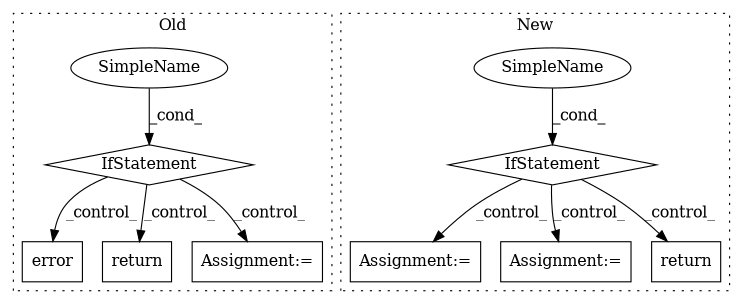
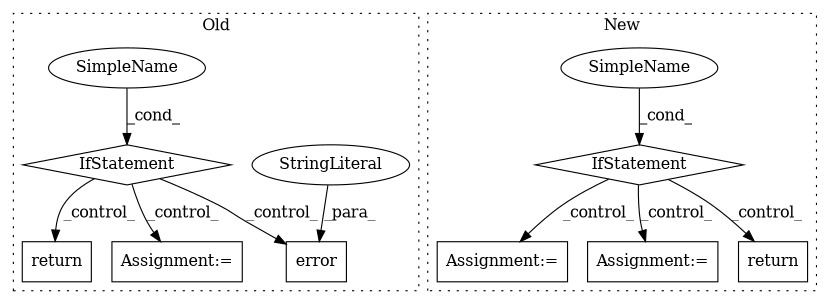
node "StringLiteral": added
